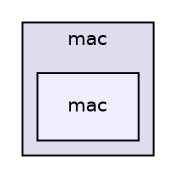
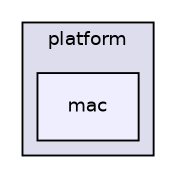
cluster "mac": label "mac" -> "platform"
